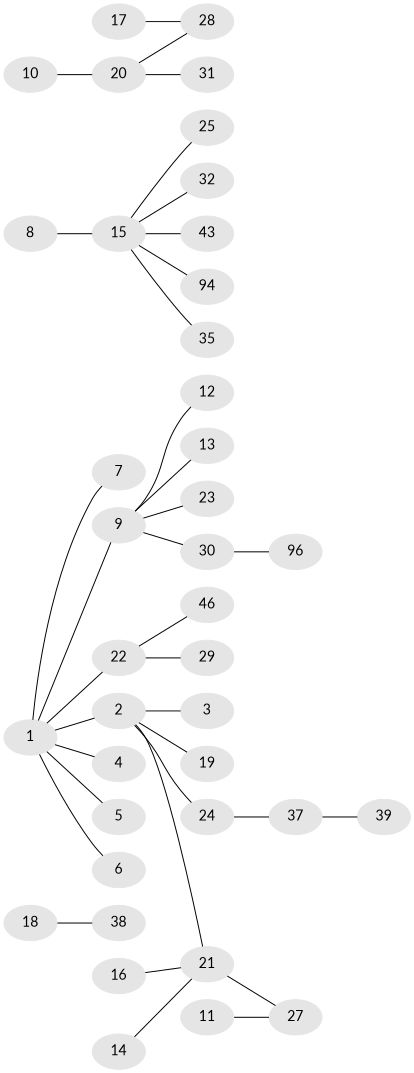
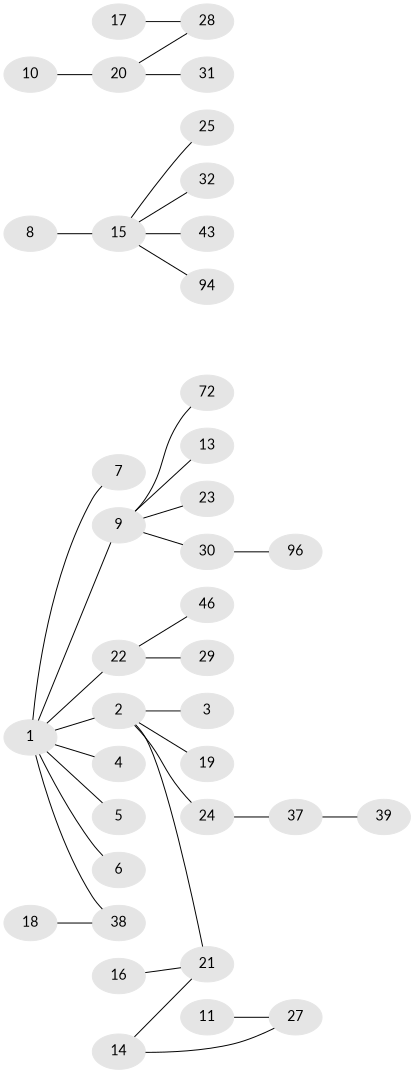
node "35": removed
node "12": label "12" -> "72"
edge "1" -- "38": added
edge "21" -- "27": now "14" -- "27"
